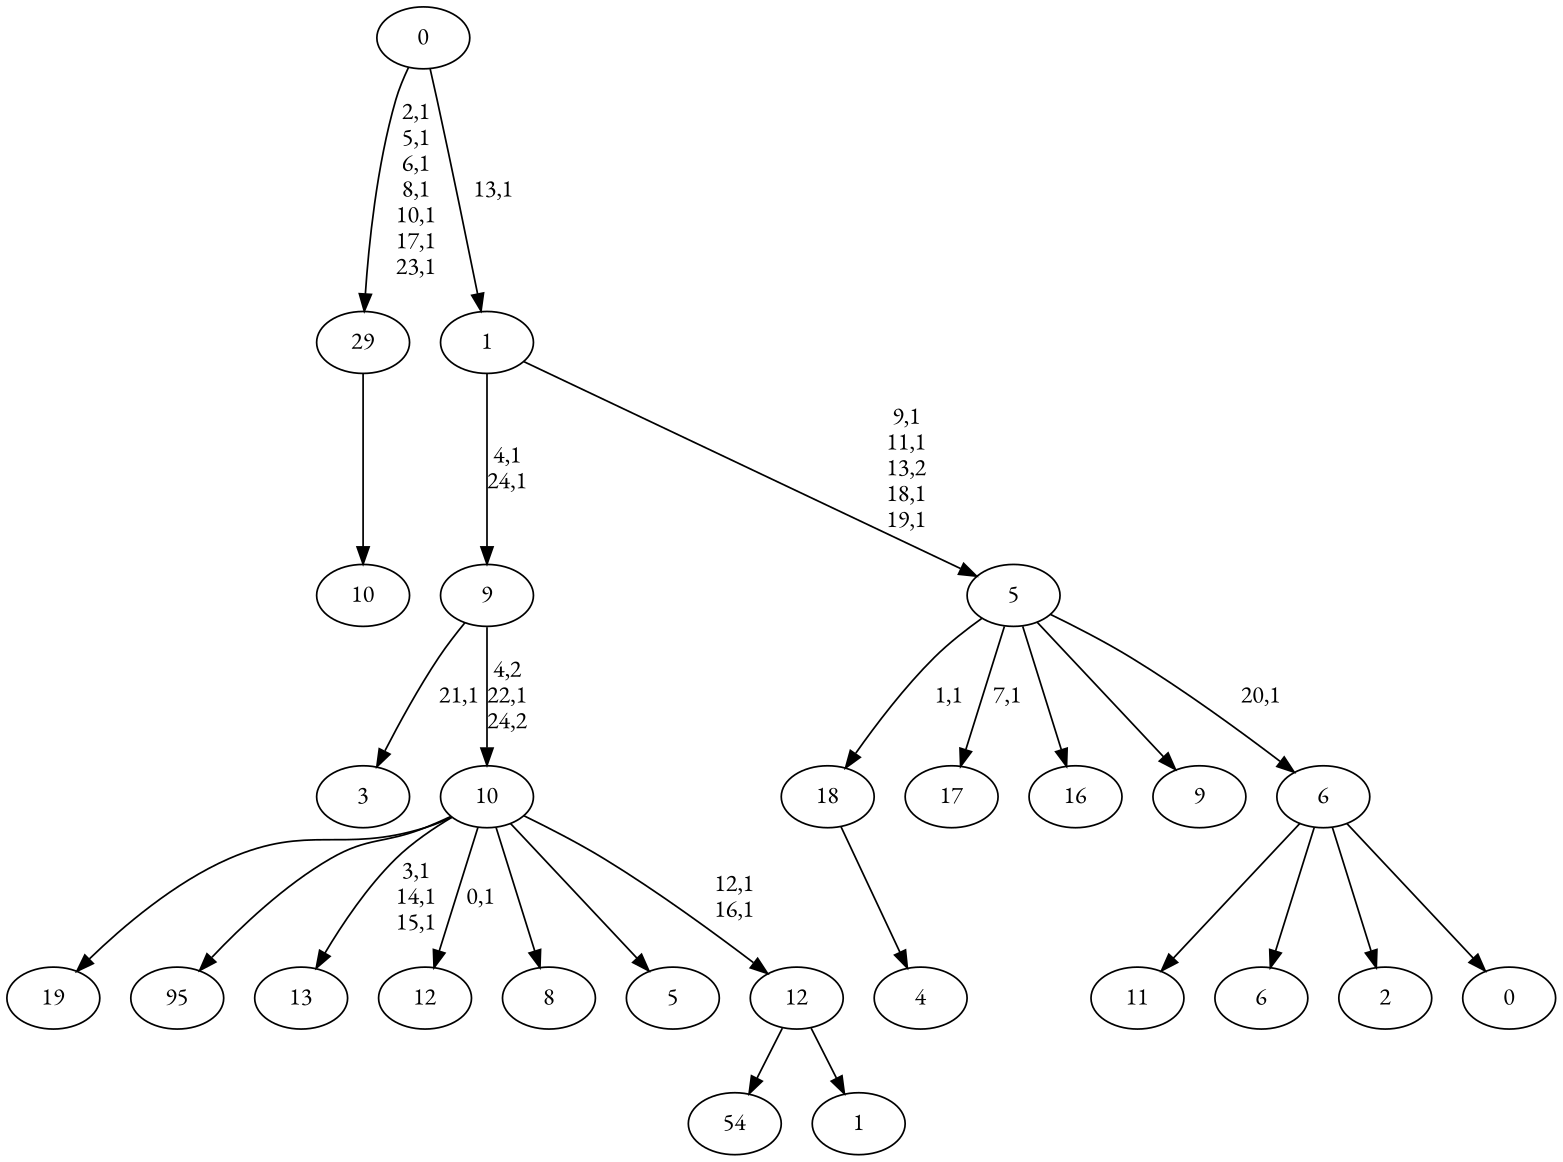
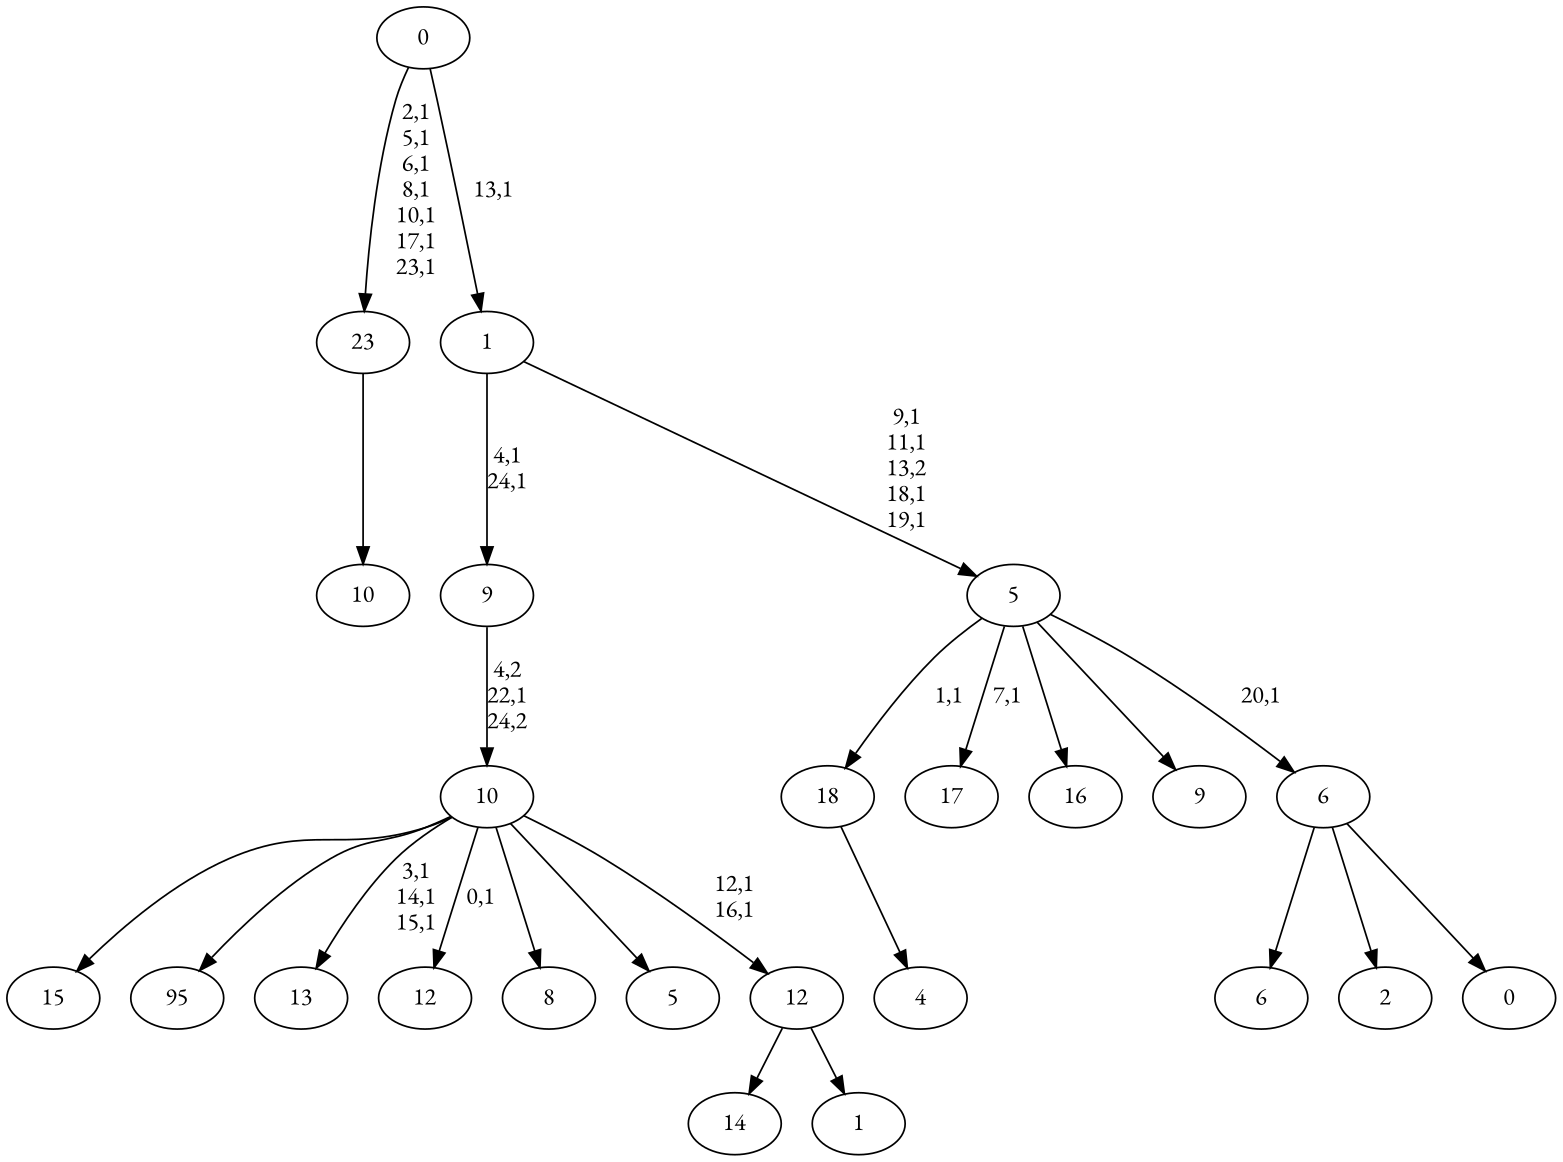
node "29": label "29" -> "23"
node "3": removed
node "19": label "19" -> "15"
node "11": removed
node "54": label "54" -> "14"
